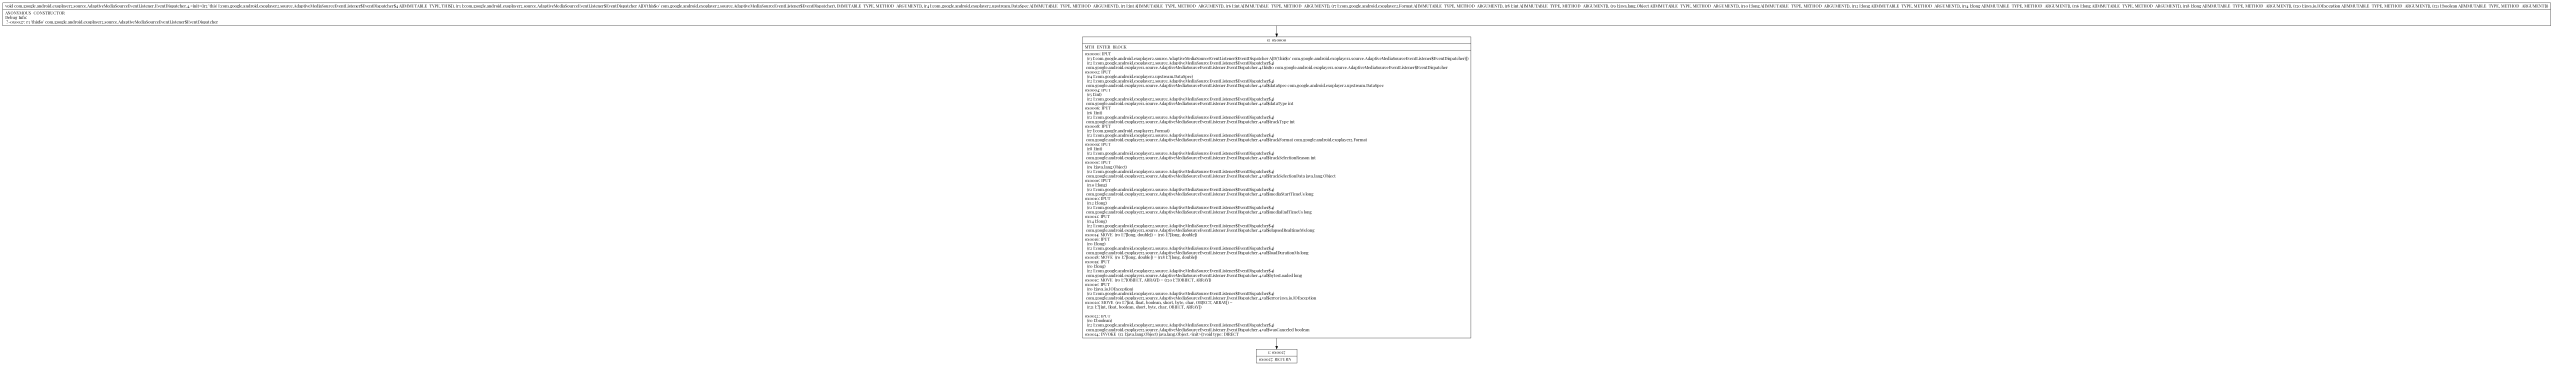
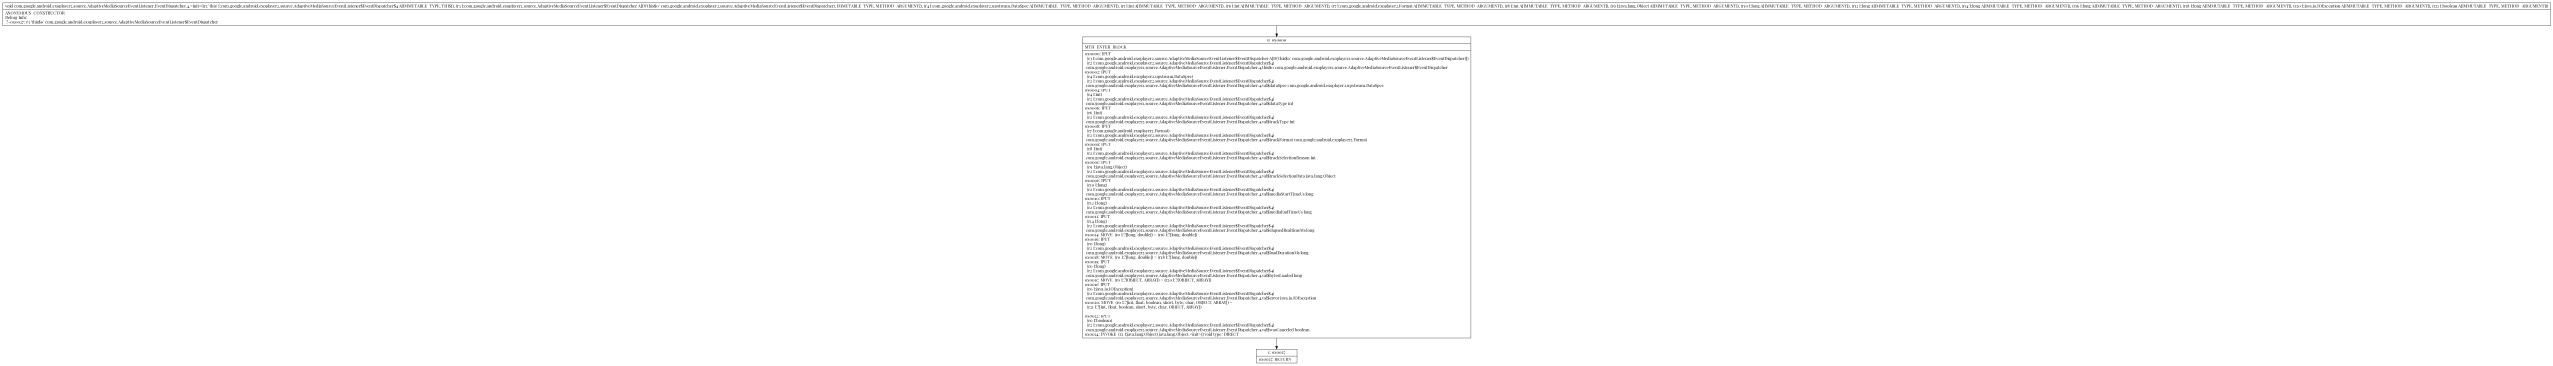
node "0: 0x0000": text "(r5 I:int)" -> "(r4 I:int)"
